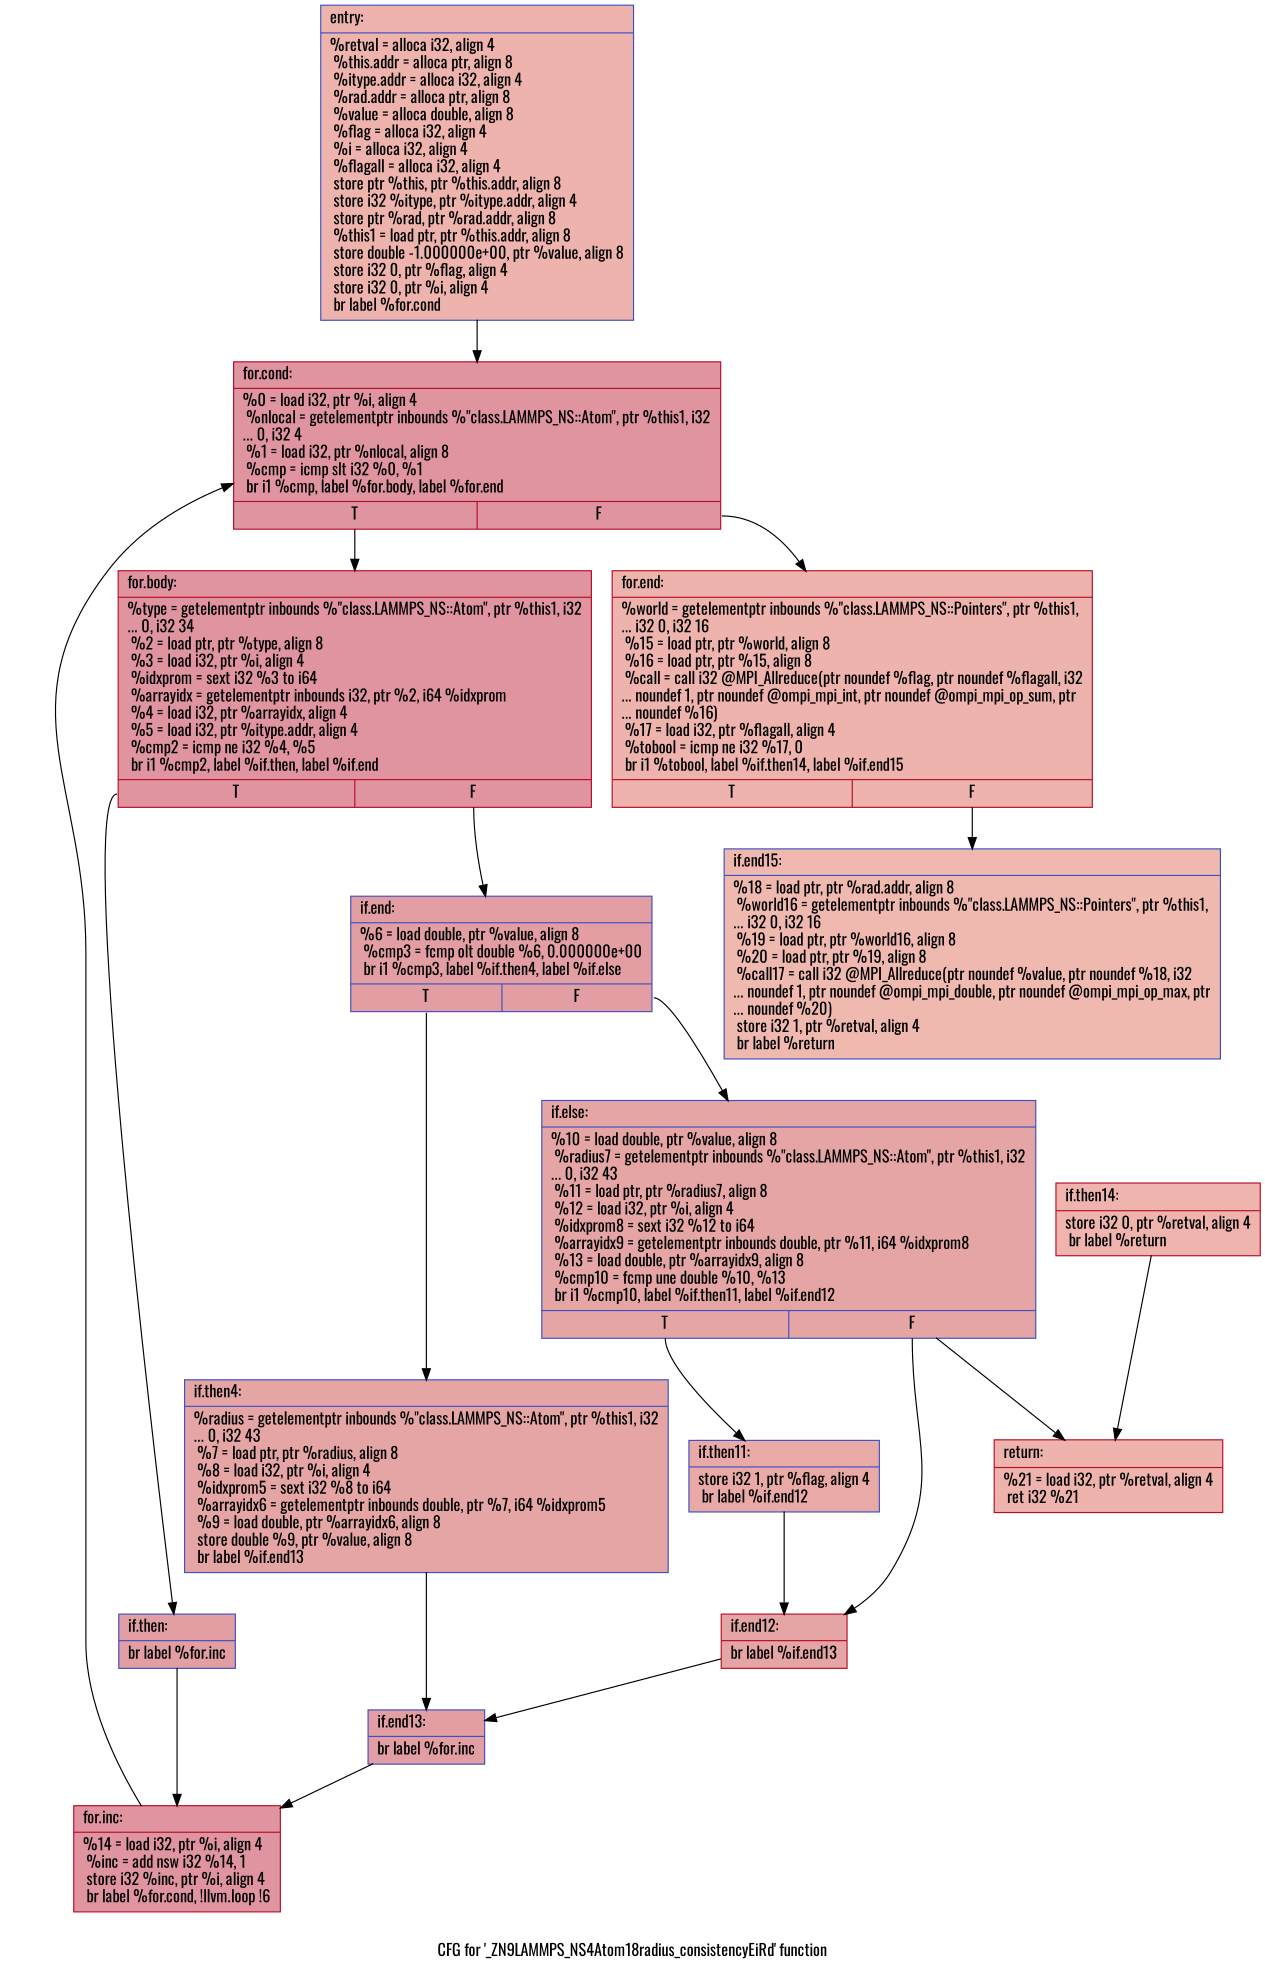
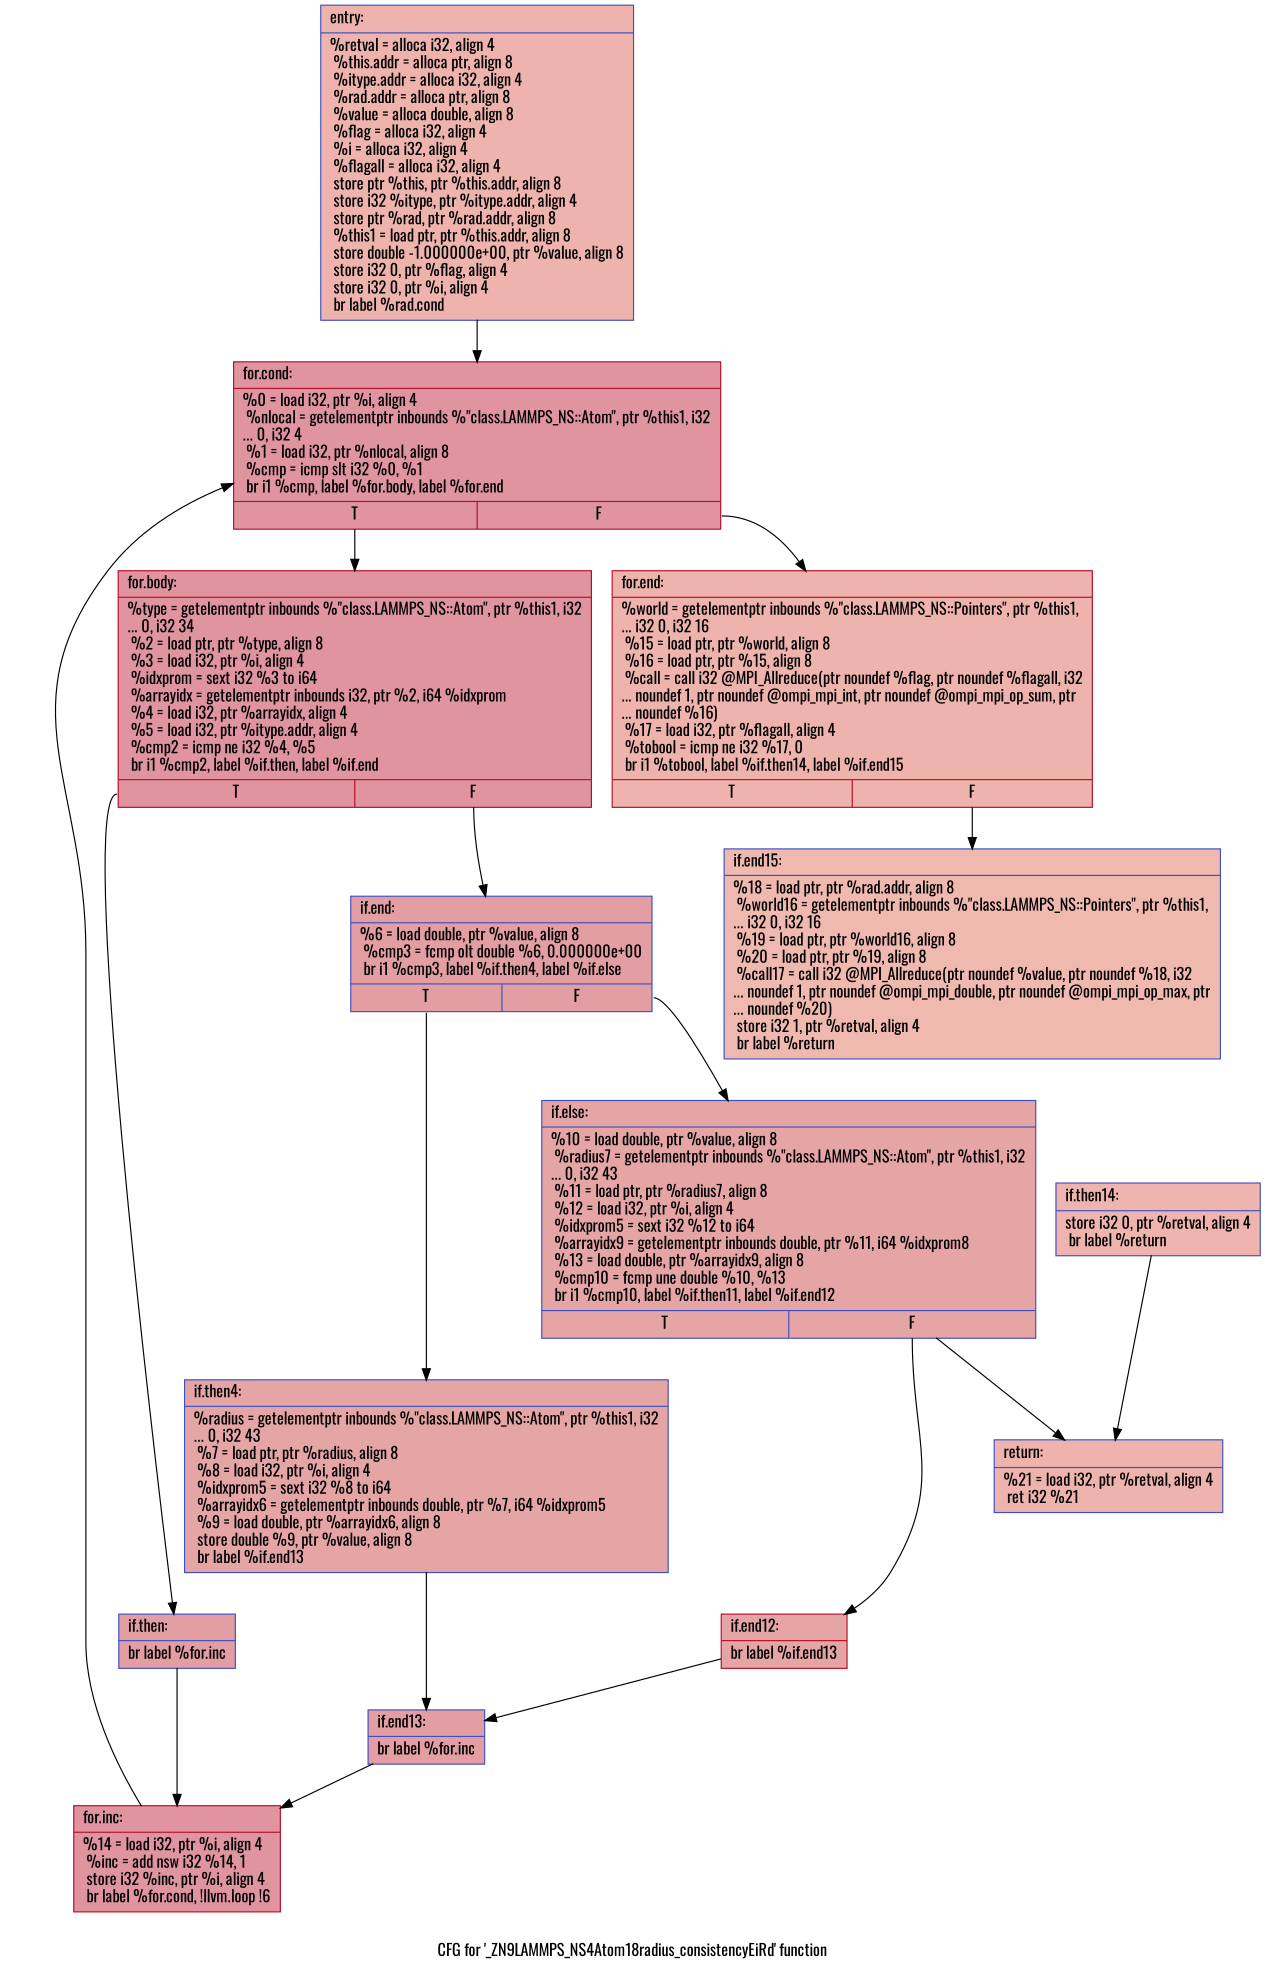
node "entry:": text "br label %for.cond" -> "br label %rad.cond"
node "if.then14:": color #b70d28ff -> #3d50c3ff
node "if.else:": text "%idxprom8 = sext i32 %12 to i64" -> "%idxprom5 = sext i32 %12 to i64"
node "if.then11:": removed
node "return:": color #b70d28ff -> #3d50c3ff
